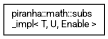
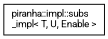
node "piranha::math::subs _impl< T, U, Enable >": label "piranha::math::subs _impl< T, U, Enable >" -> "piranha::impl::subs _impl< T, U, Enable >"
